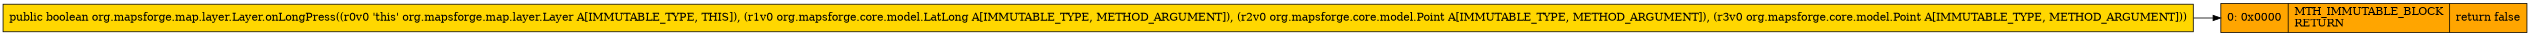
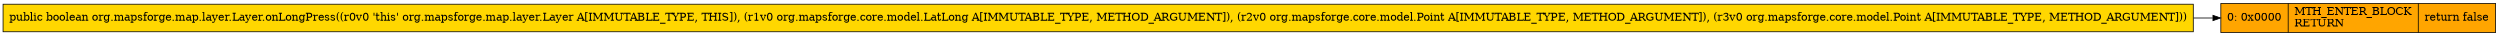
node "0: 0x0000": text "MTH_IMMUTABLE_BLOCK" -> "MTH_ENTER_BLOCK"
